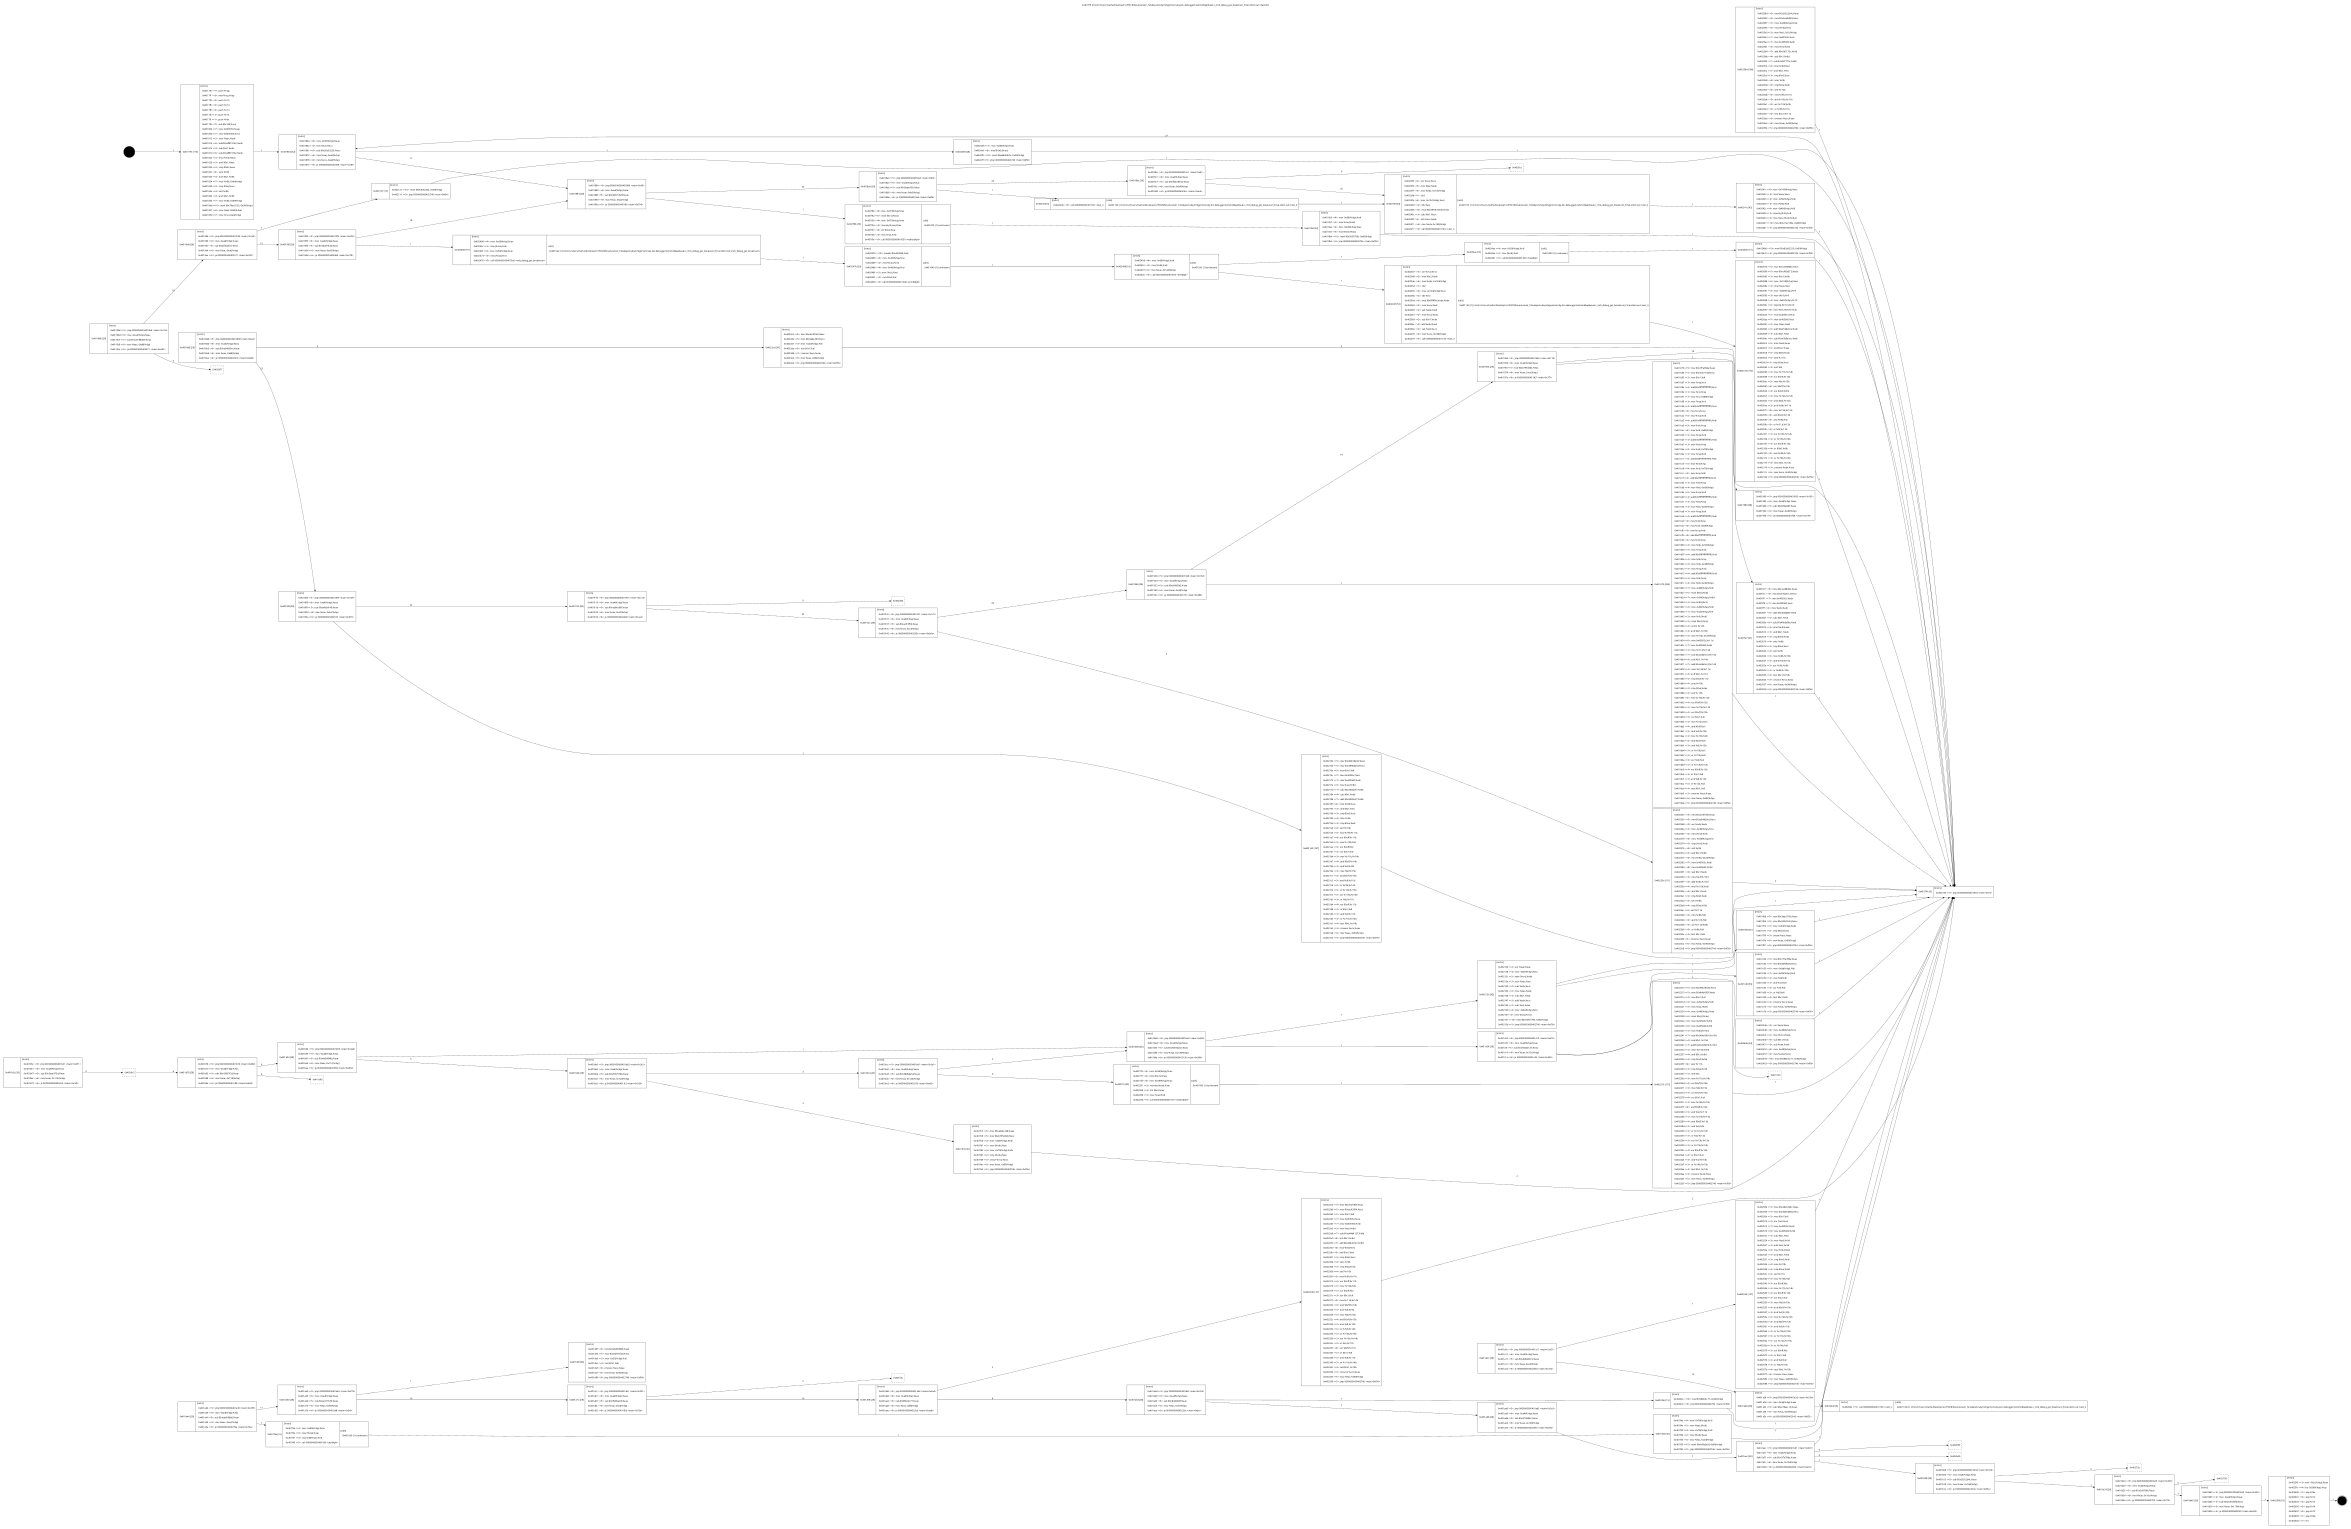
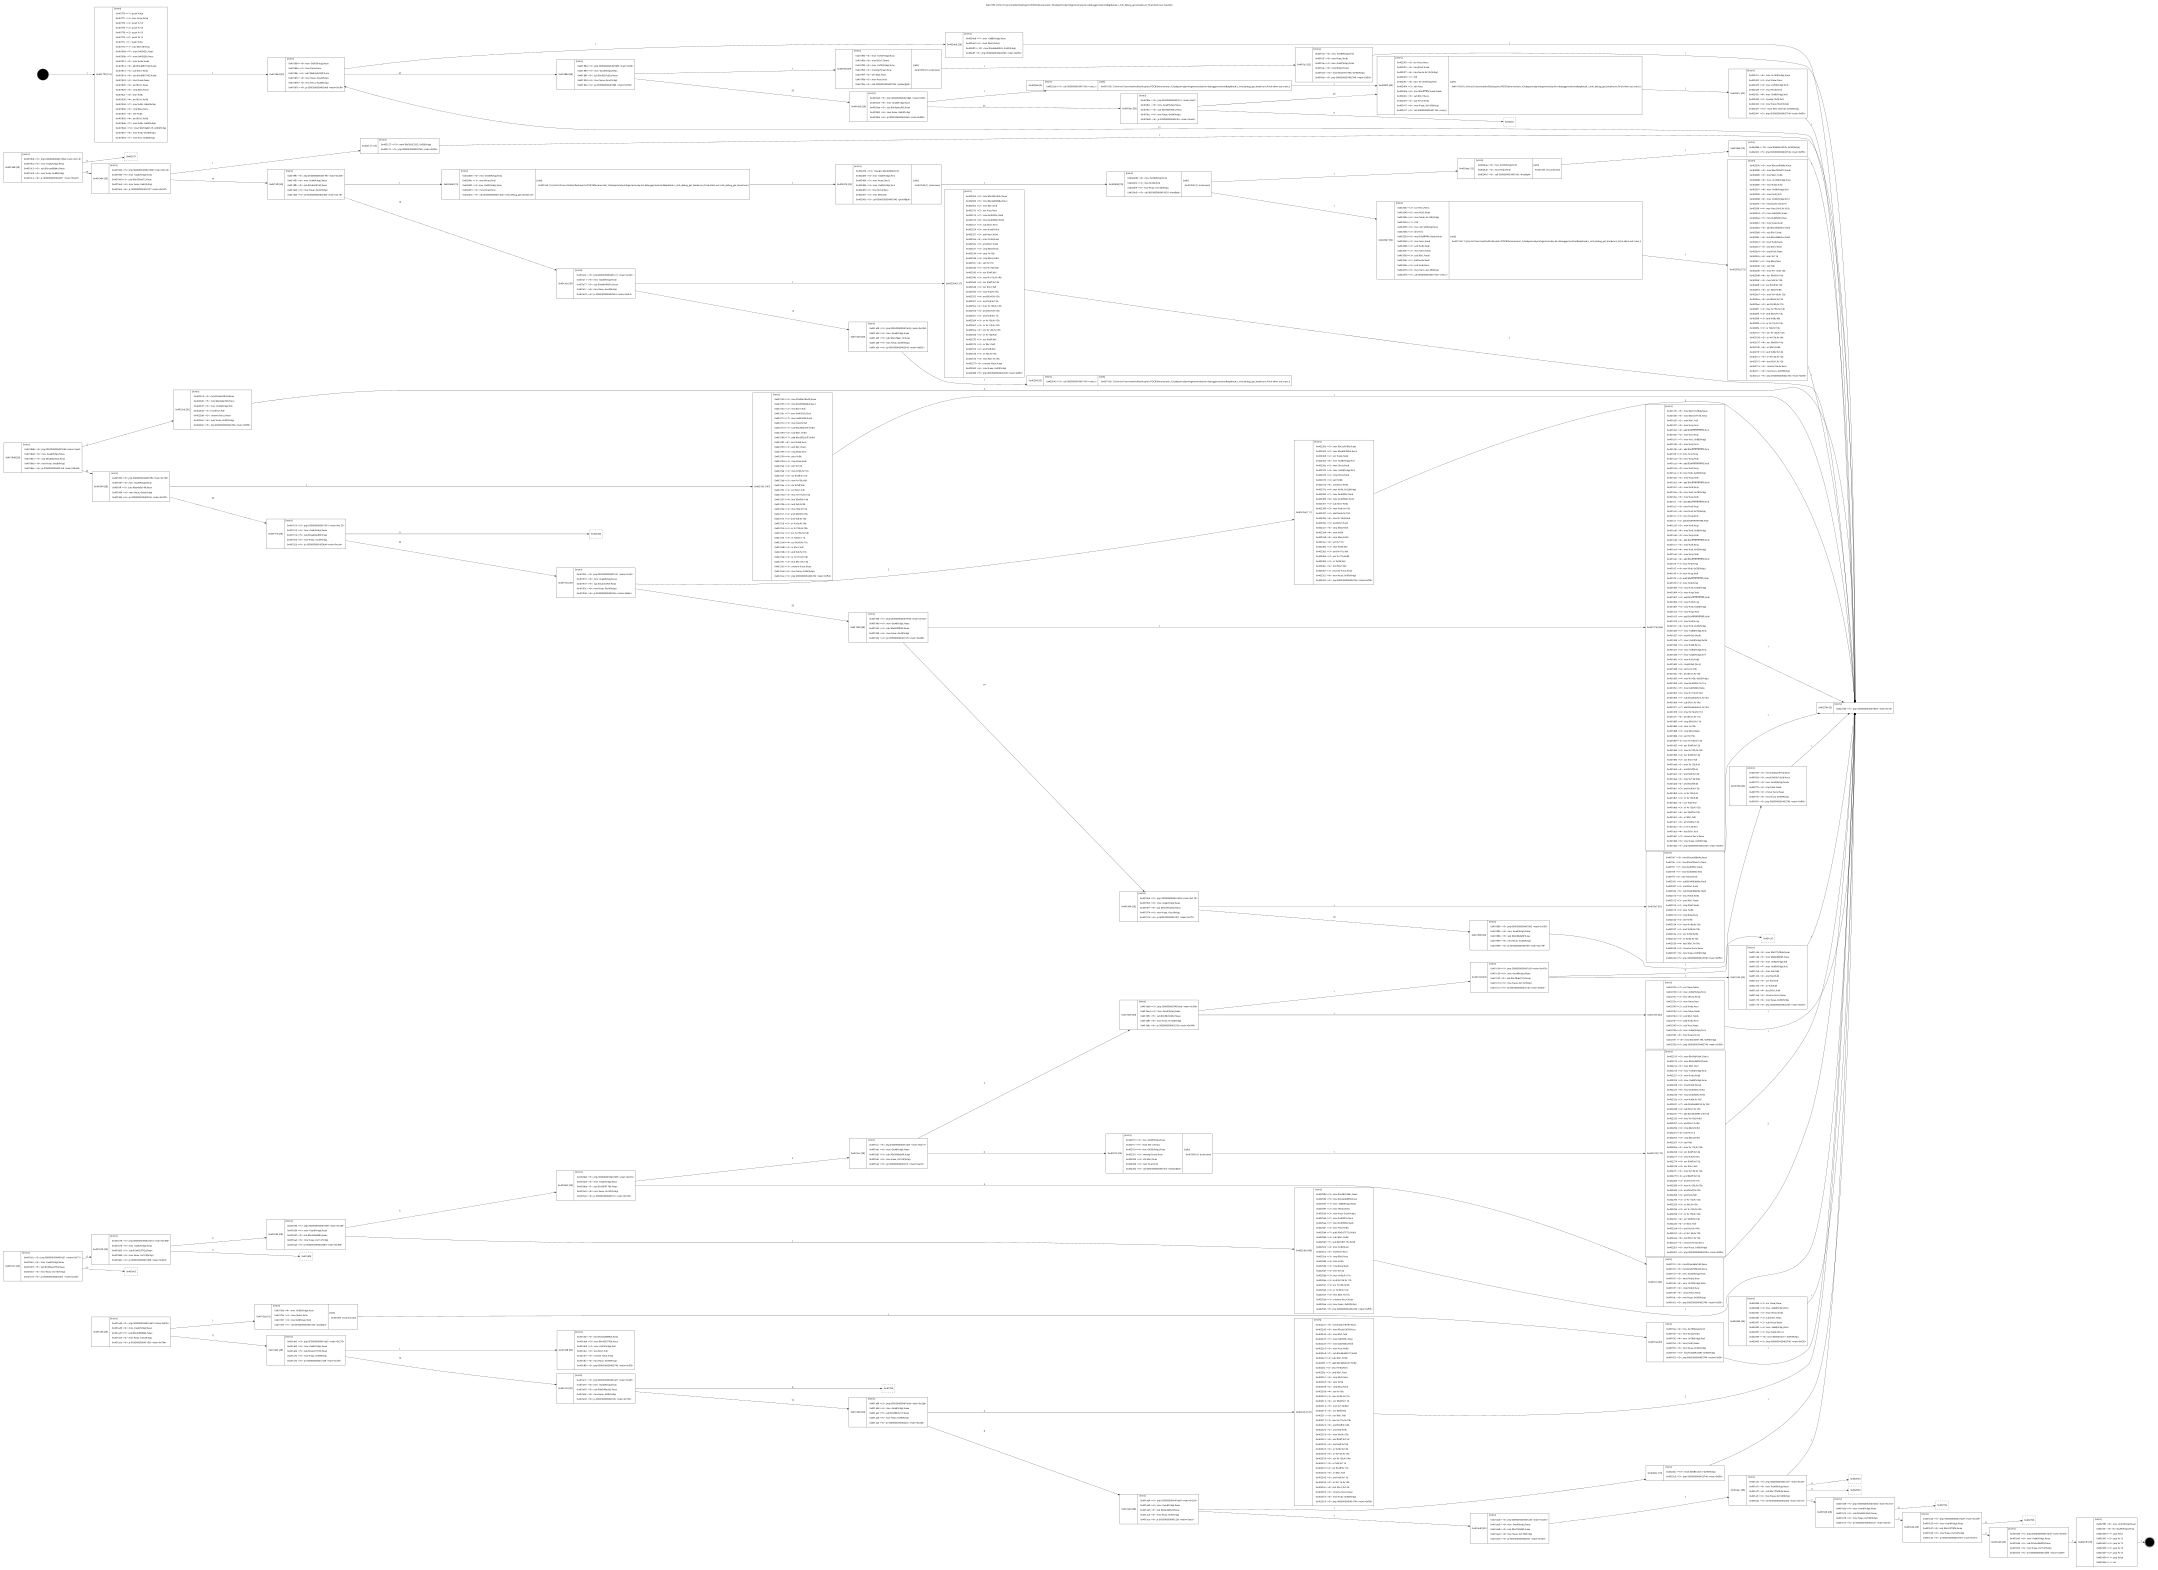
edge "0x4019f0 [28]" -> "0x401884 [28]": now "0x4019f0 [28]" -> "0x401a0c [28]"
edge "0x402136 [42]" -> "0x401f68 [30]": now "0x401980 [28]" -> "0x401f68 [30]"
edge "0x401b94 [28]" -> "0x401be8 [28]": now "0x401b94 [28]" -> "0x40258d [108]"
edge "0x4024c5" -> "0x401b78 [28]": now "0x401b5c [28]" -> "0x401b78 [28]"
